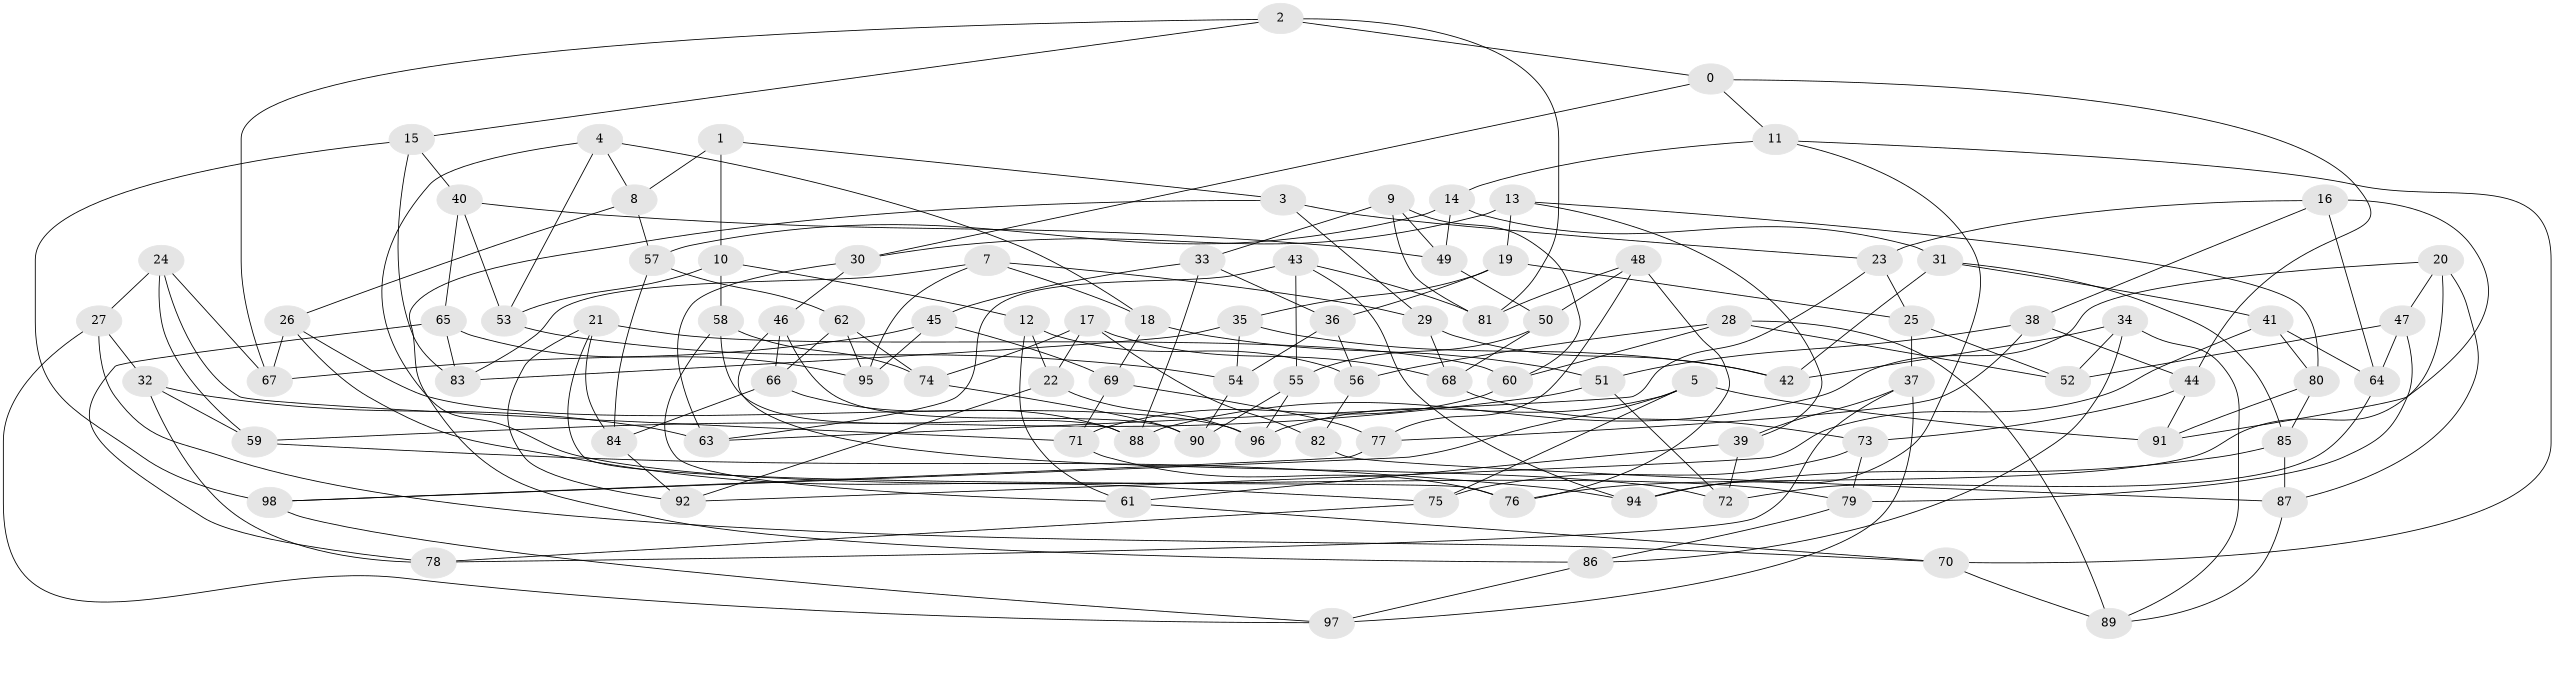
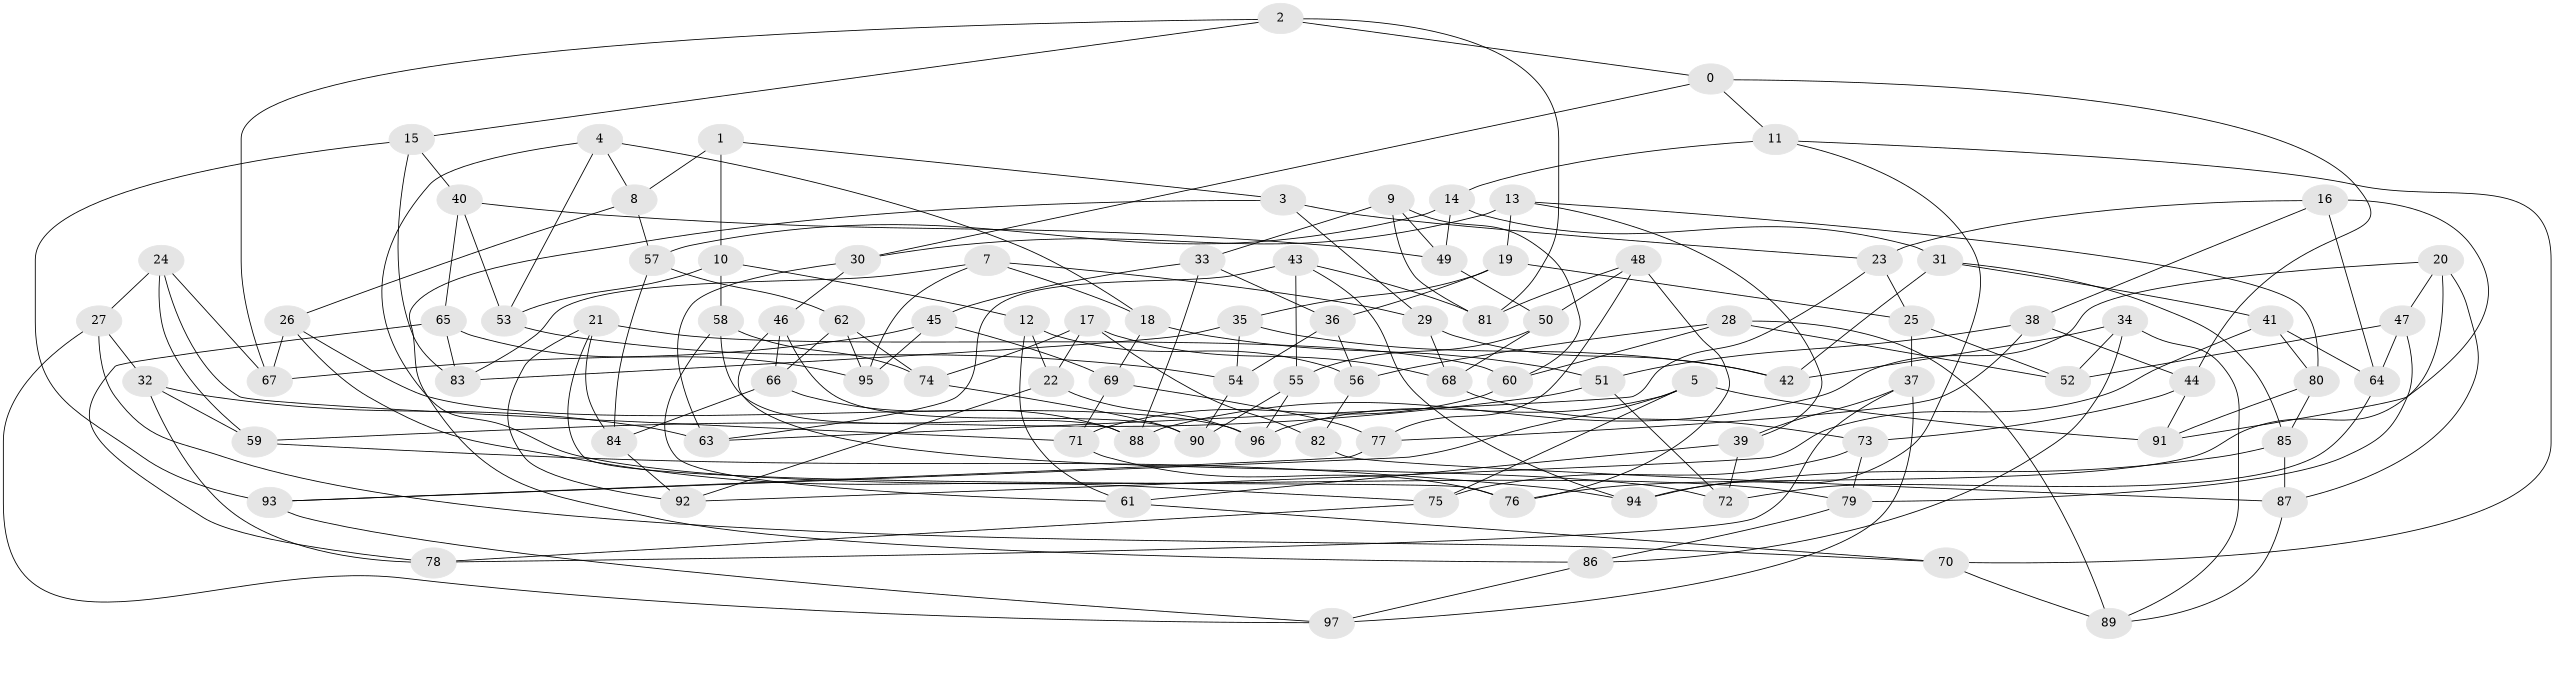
node "98": label "98" -> "93"
